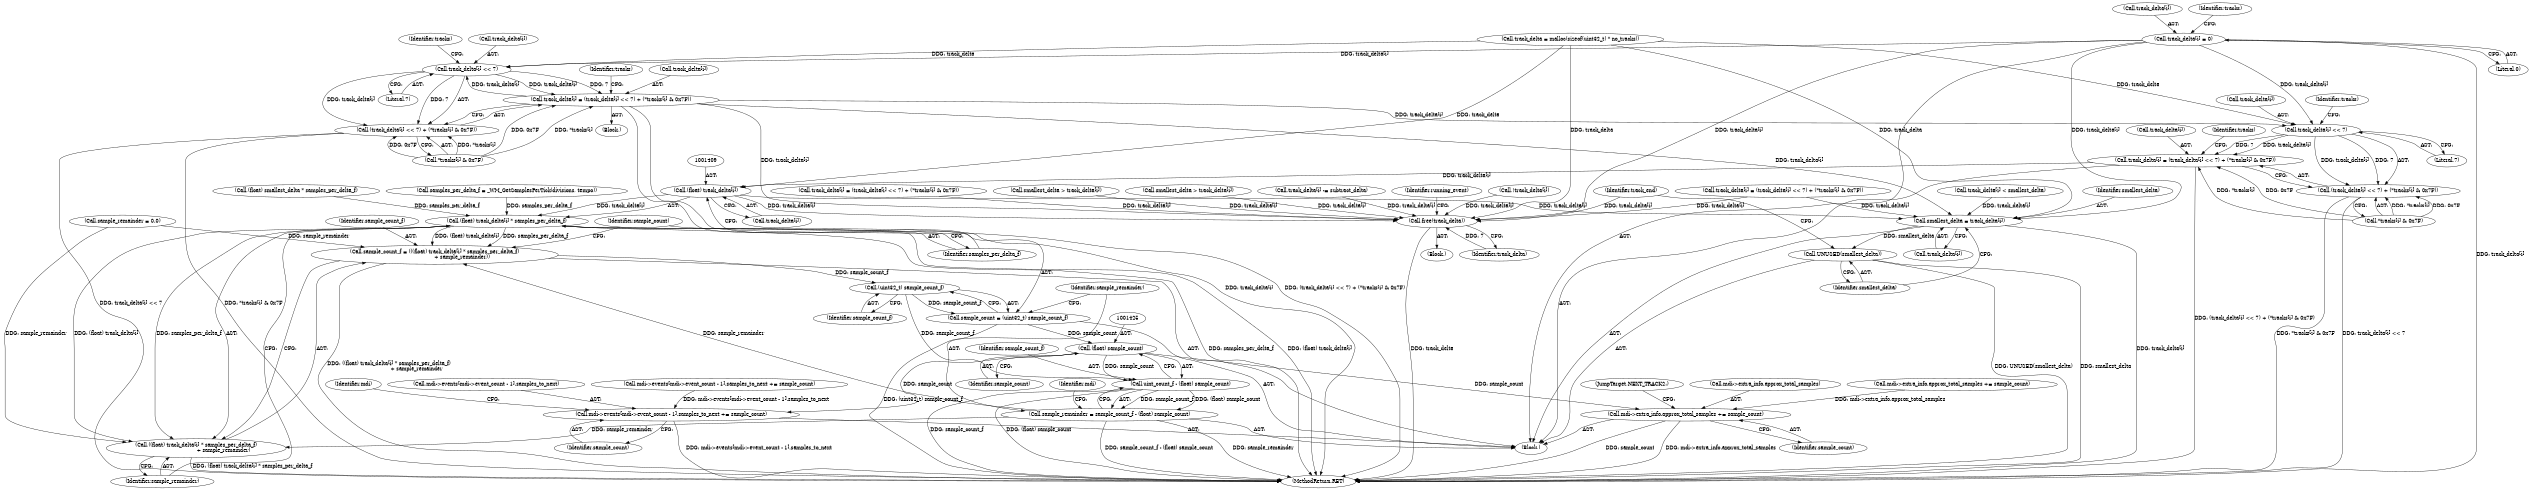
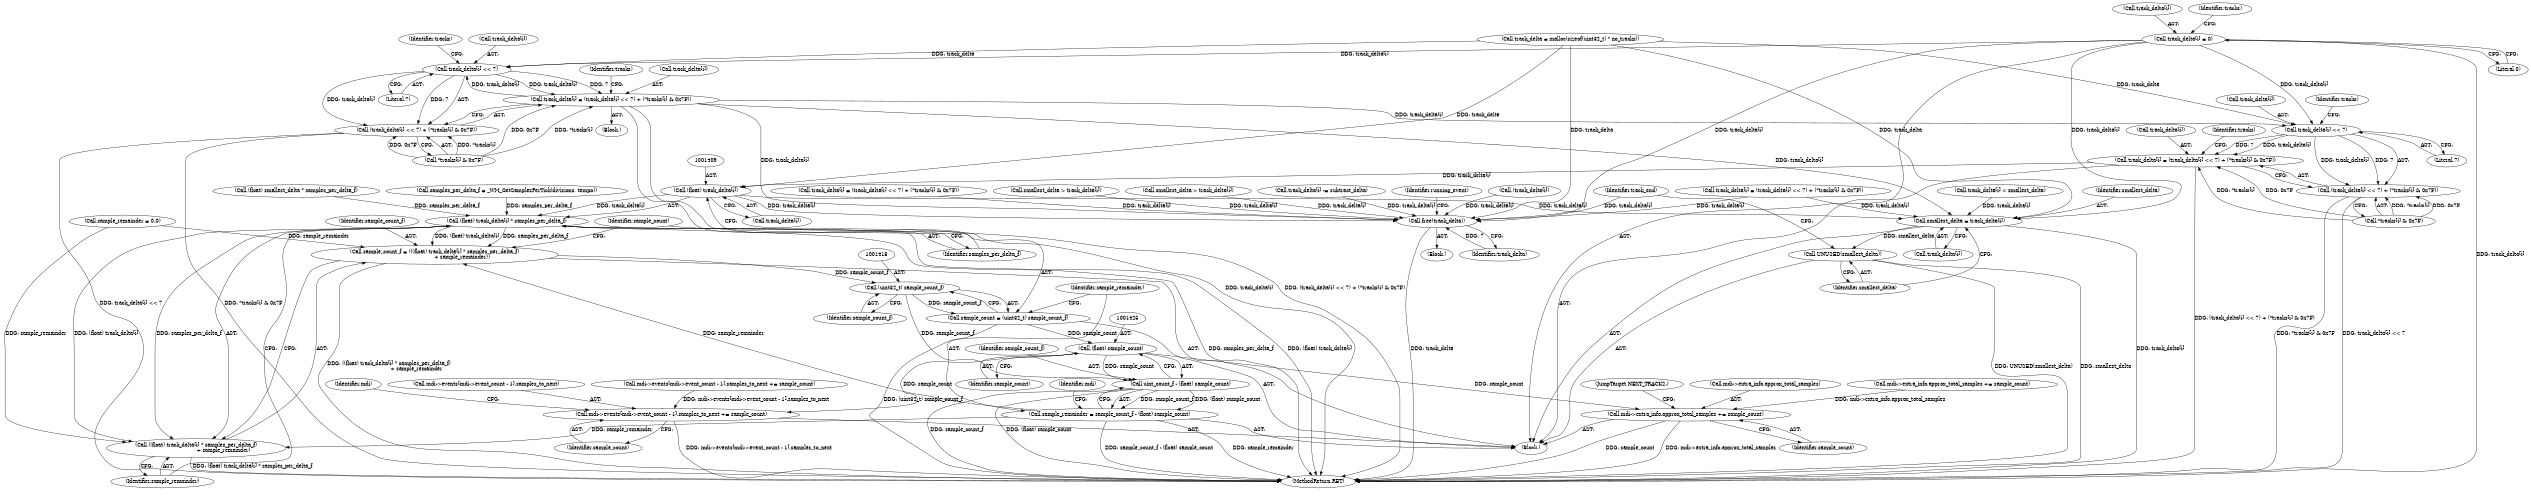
edge "(Literal,0)" -> "(Call,track_delta[i] = 0)": label "AST: " -> "CFG: "
node "1001418": added
